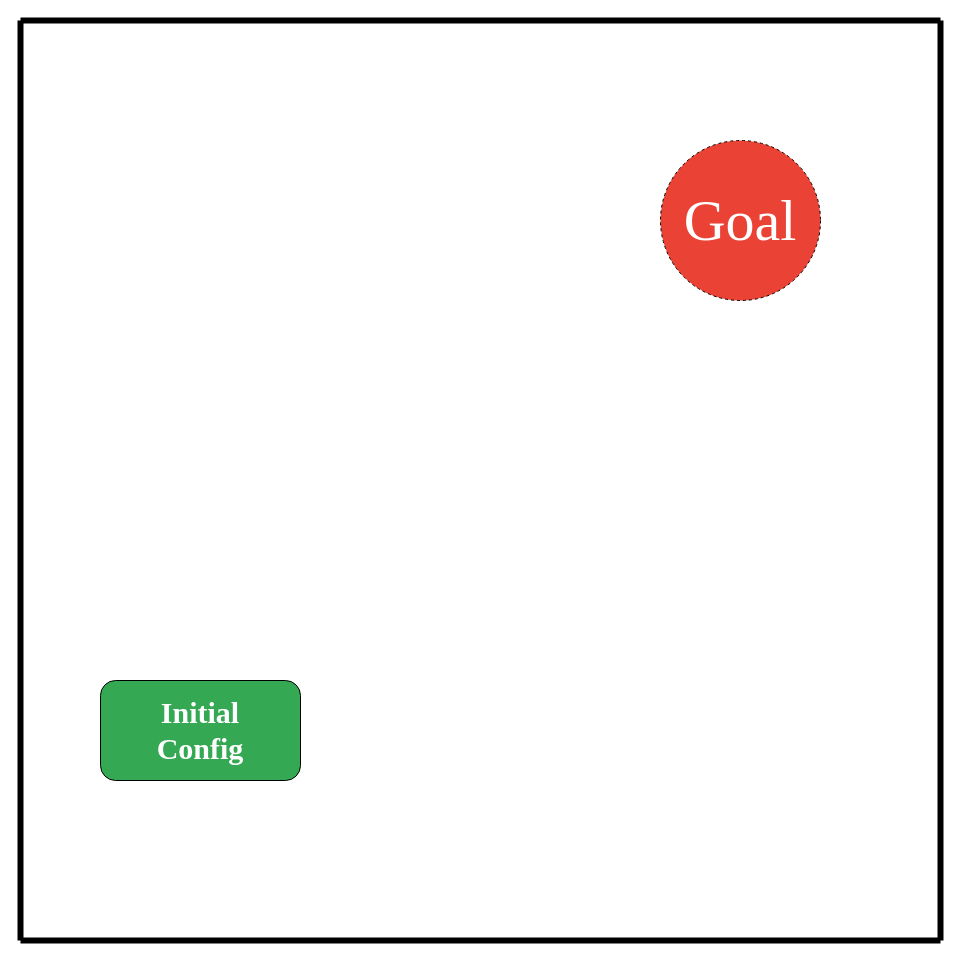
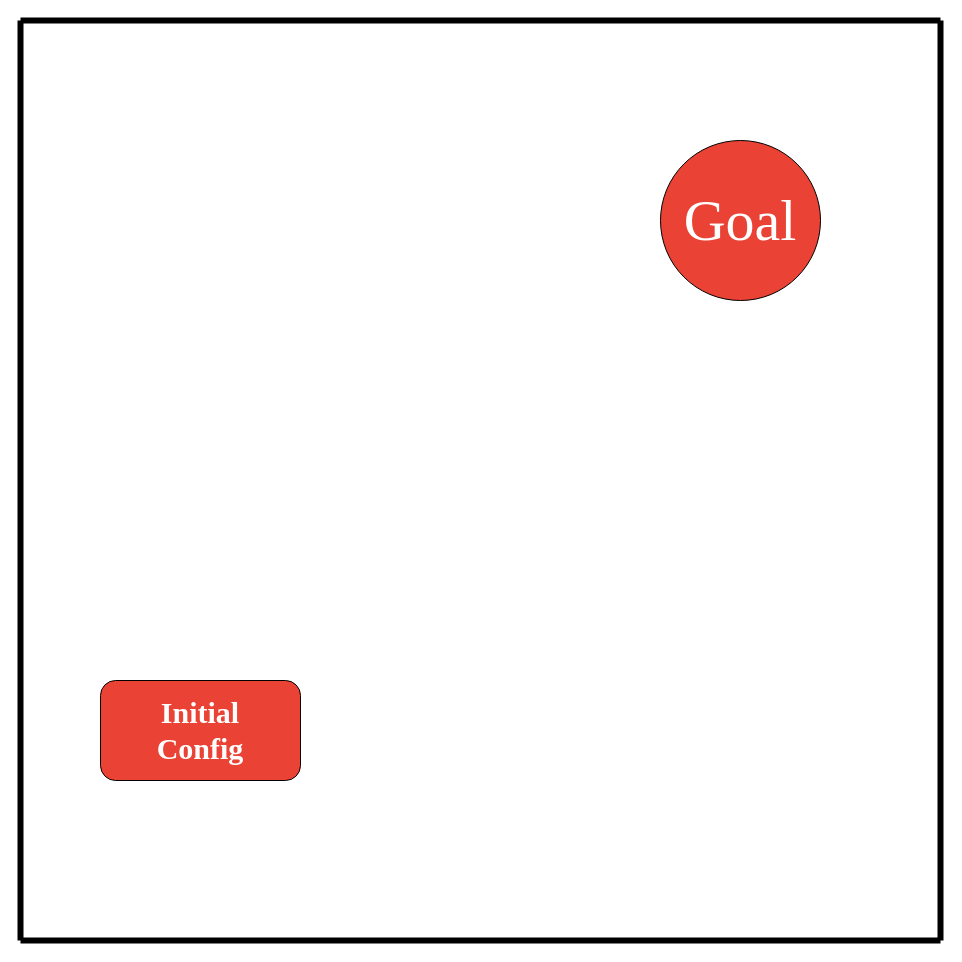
node "Goal": style dashed -> solid
node "Initial Config": fillcolor #34a853 -> #ea4335
